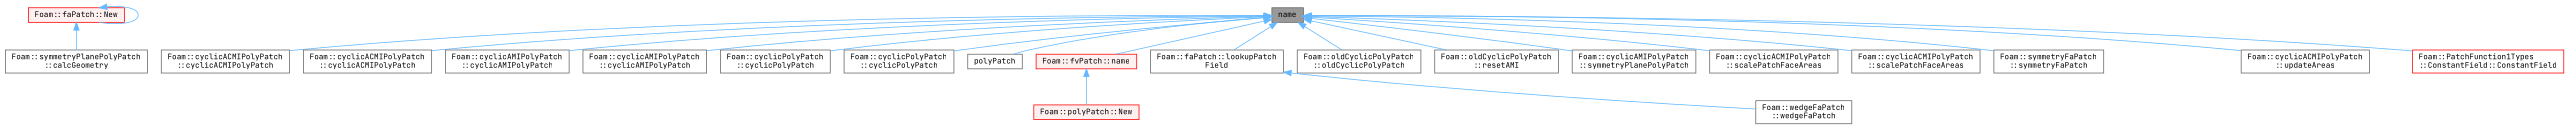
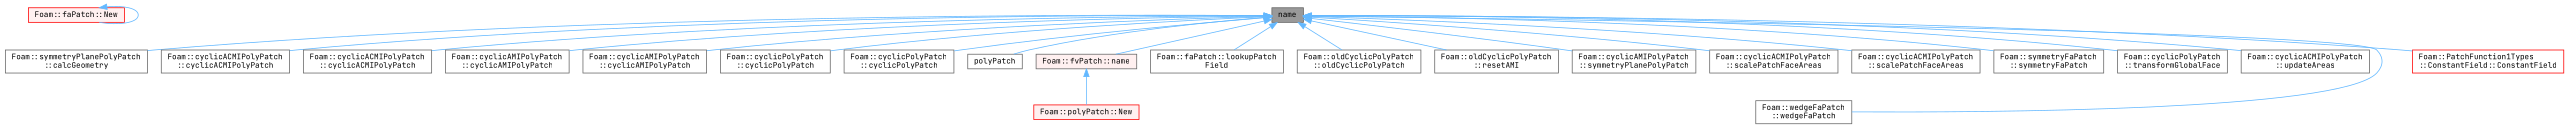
edge "Foam::symmetryPlanePolyPatch ::calcGeometry" -> "Foam::faPatch::New": now "Foam::symmetryPlanePolyPatch ::calcGeometry" -> "name"
node "Foam::fvPatch::name": color red -> grey40
node "Foam::cyclicPolyPatch ::transformGlobalFace": added
edge "Foam::wedgeFaPatch ::wedgeFaPatch" -> "Foam::faPatch::lookupPatch Field": now "Foam::wedgeFaPatch ::wedgeFaPatch" -> "name"
